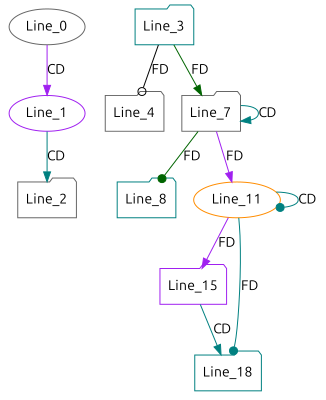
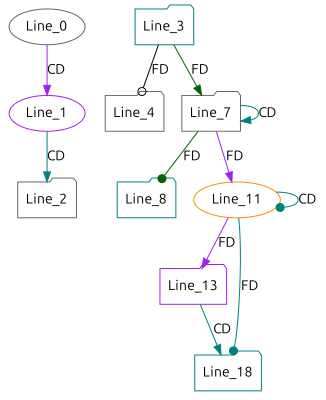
node "Line_15": label "Line_15" -> "Line_13"
